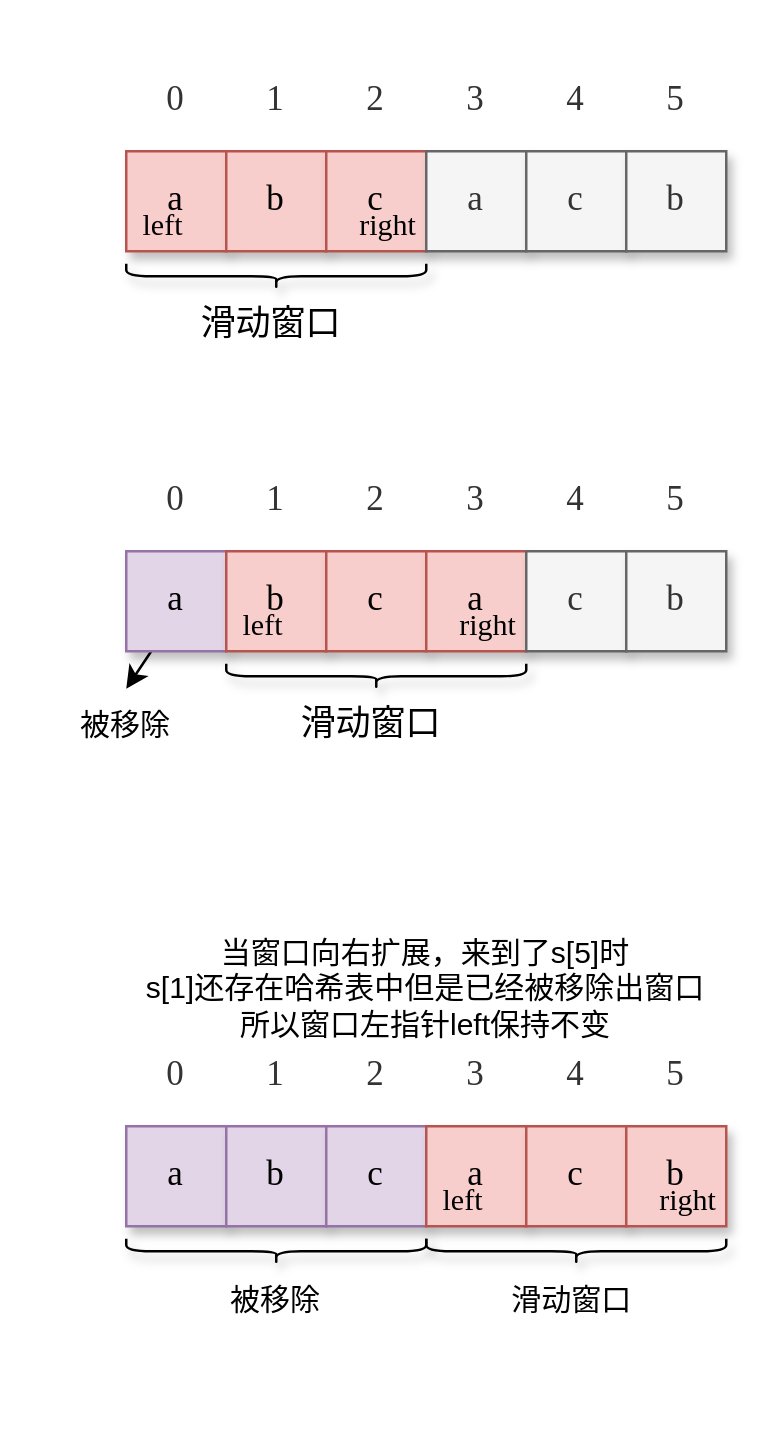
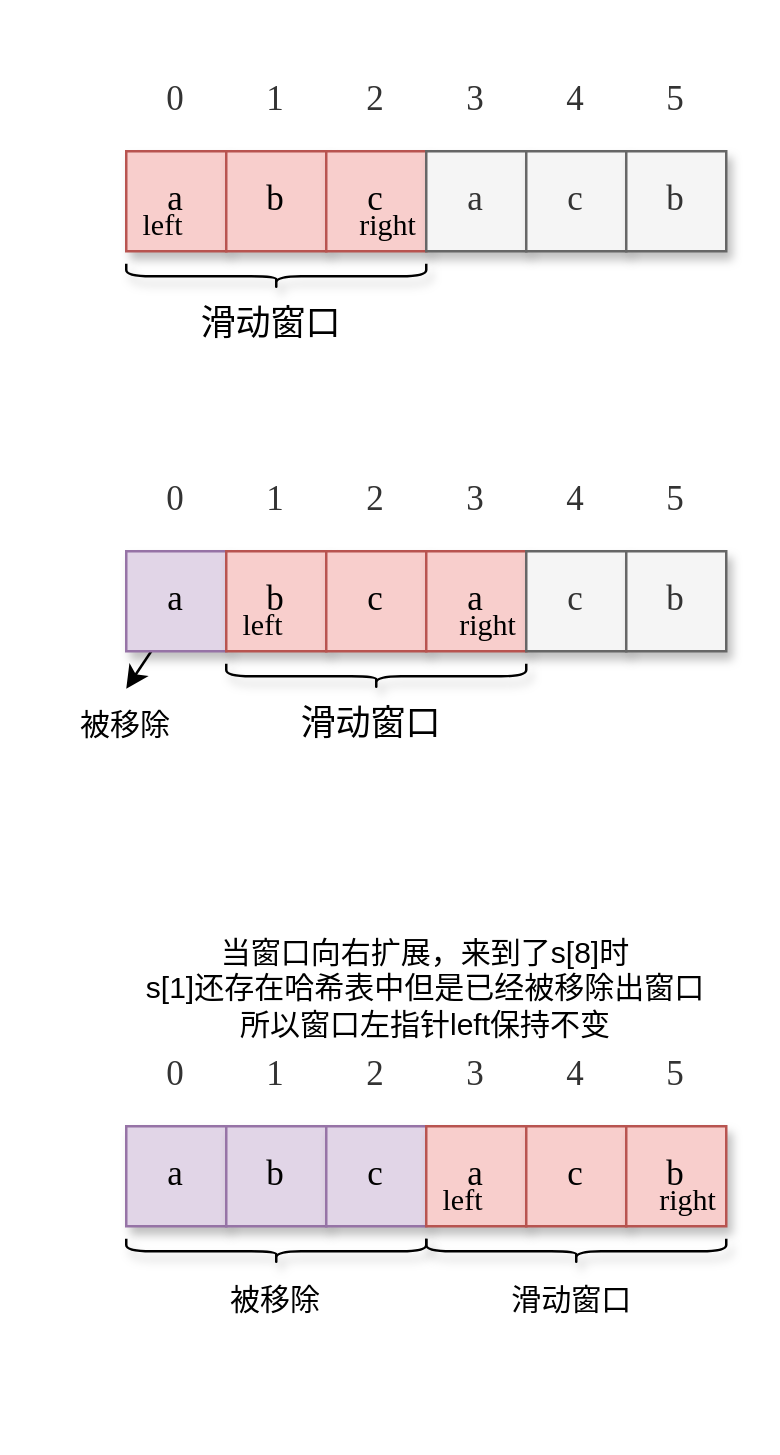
node "当窗口向右扩展，来到了s[5]时 s[1]还存在哈希表中但是已经被移除出窗口 所以窗口左指针left保持不变": label "当窗口向右扩展，来到了s[5]时 s[1]还存在哈希表中但是已经被移除出窗口 所以窗口左指针left保持不变" -> "当窗口向右扩展，来到了s[8]时 s[1]还存在哈希表中但是已经被移除出窗口 所以窗口左指针left保持不变"
